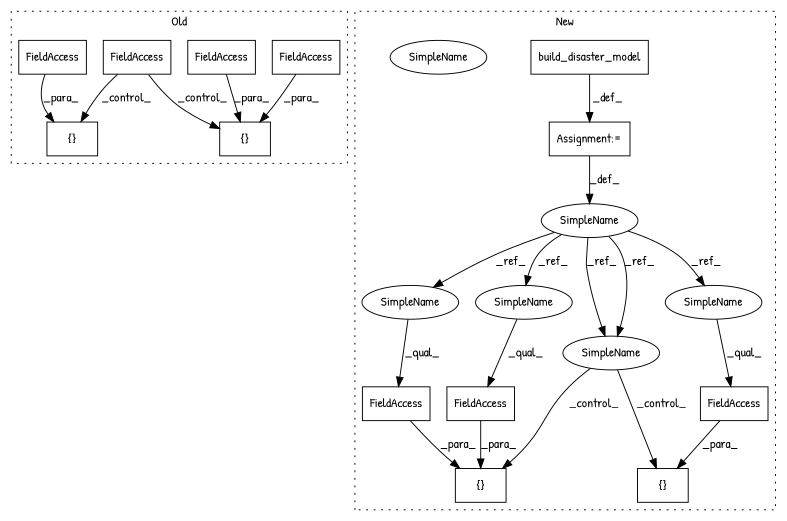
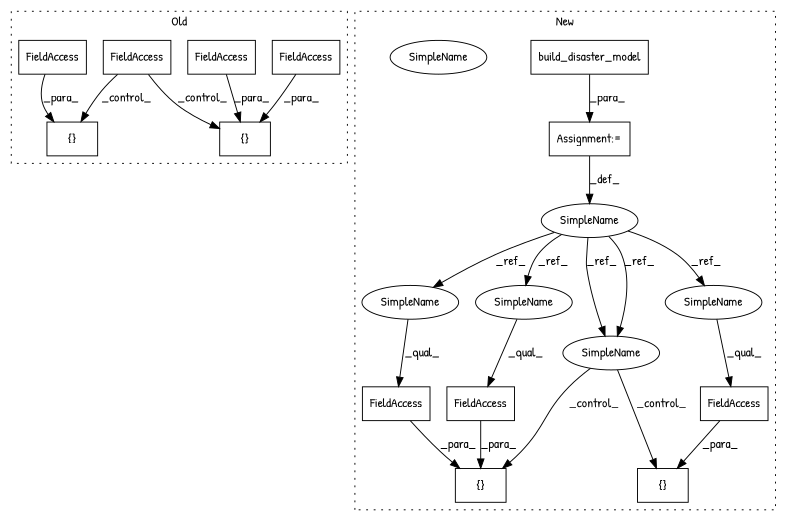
edge "build_disaster_model" -> "Assignment:=": label "_def_" -> "_para_"
